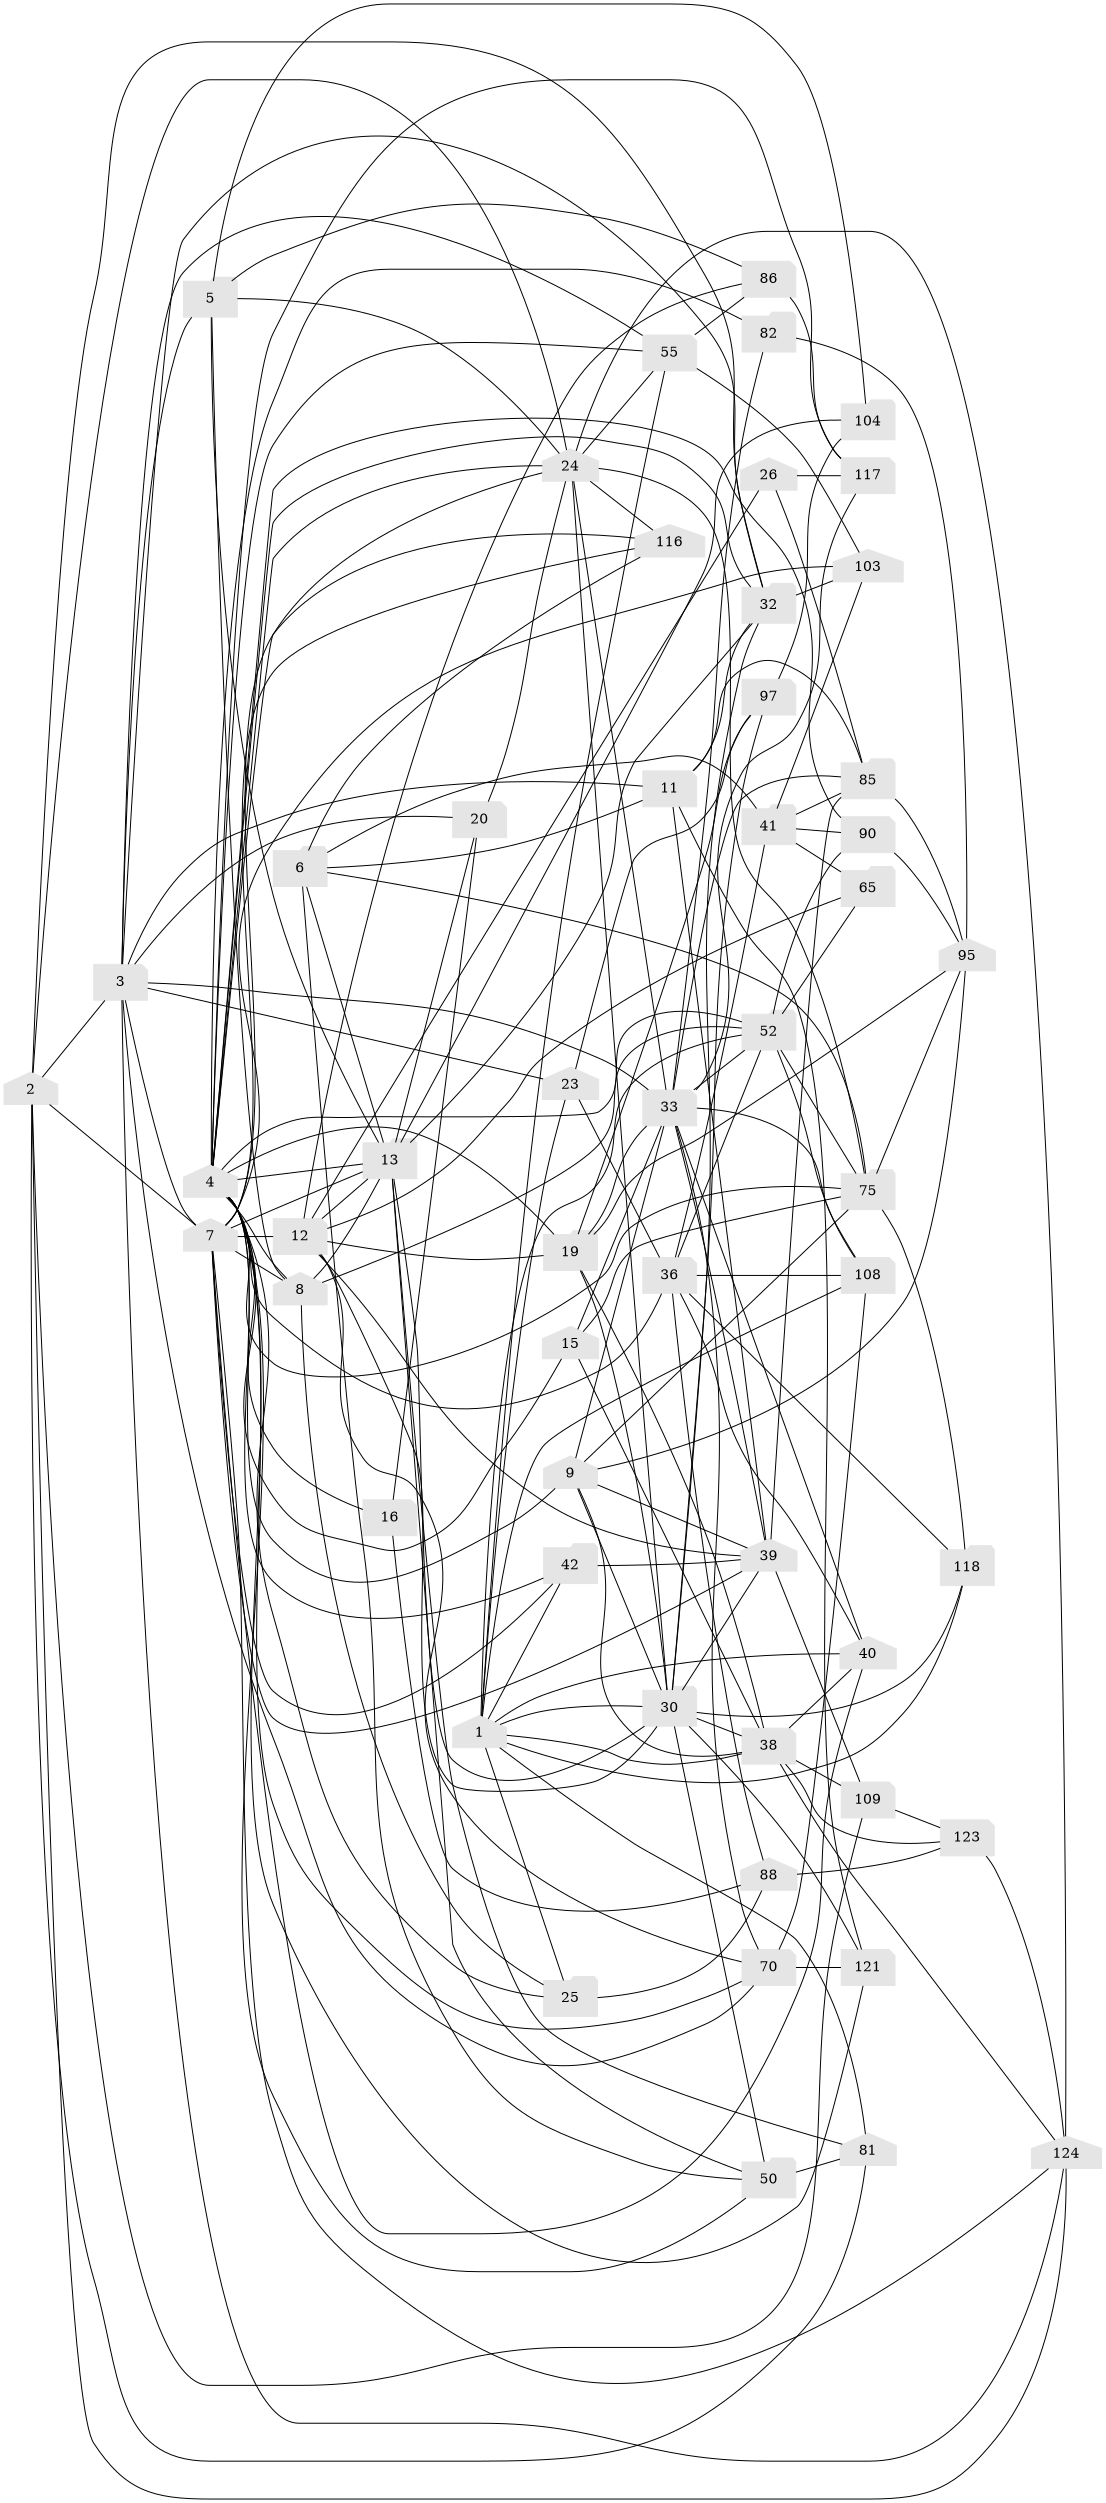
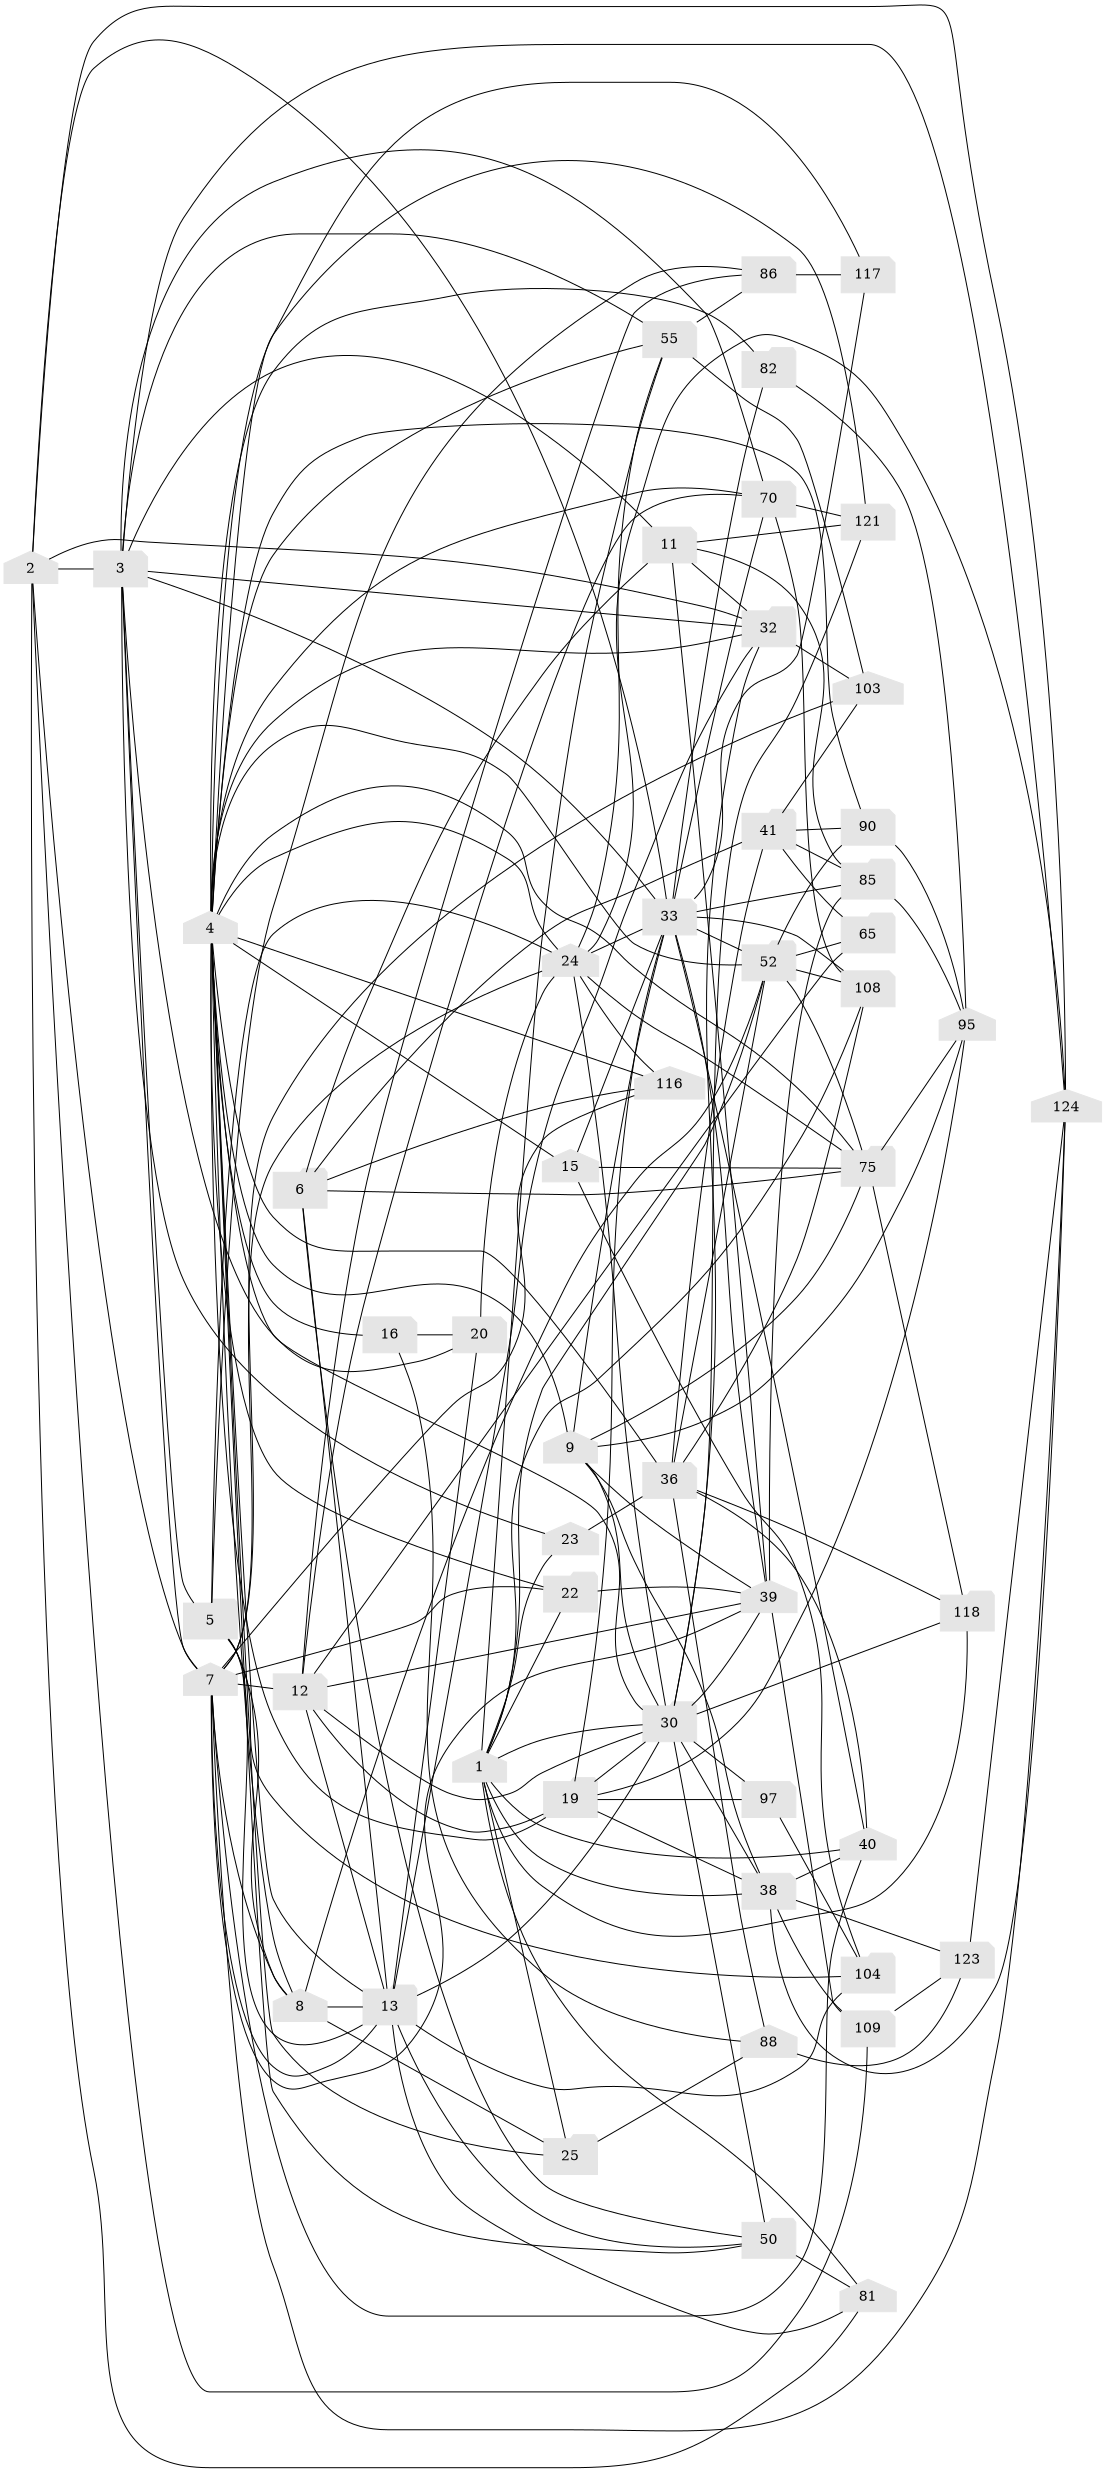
edge "24" -- "2": now "33" -- "2"
node "26": removed
edge "97" -- "23": removed
edge "4" -- "30": added
edge "15" -- "38": now "15" -- "104"
node "42": label "42" -> "22"
